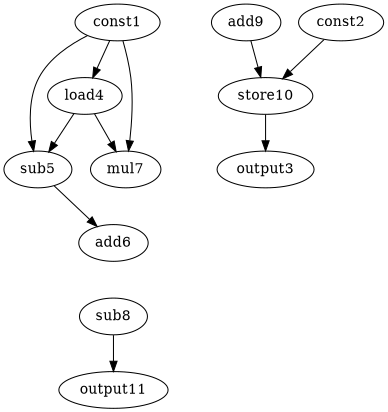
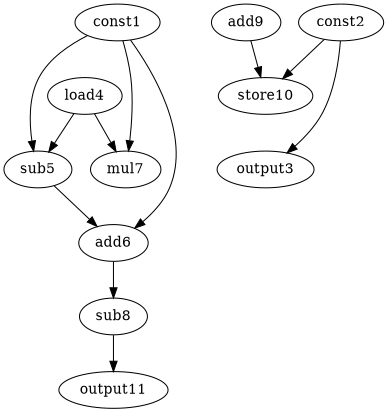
edge "const1" -> "load4": now "const1" -> "add6"
edge "store10" -> "output3": now "const2" -> "output3"
edge "add6" -> "sub8": added
